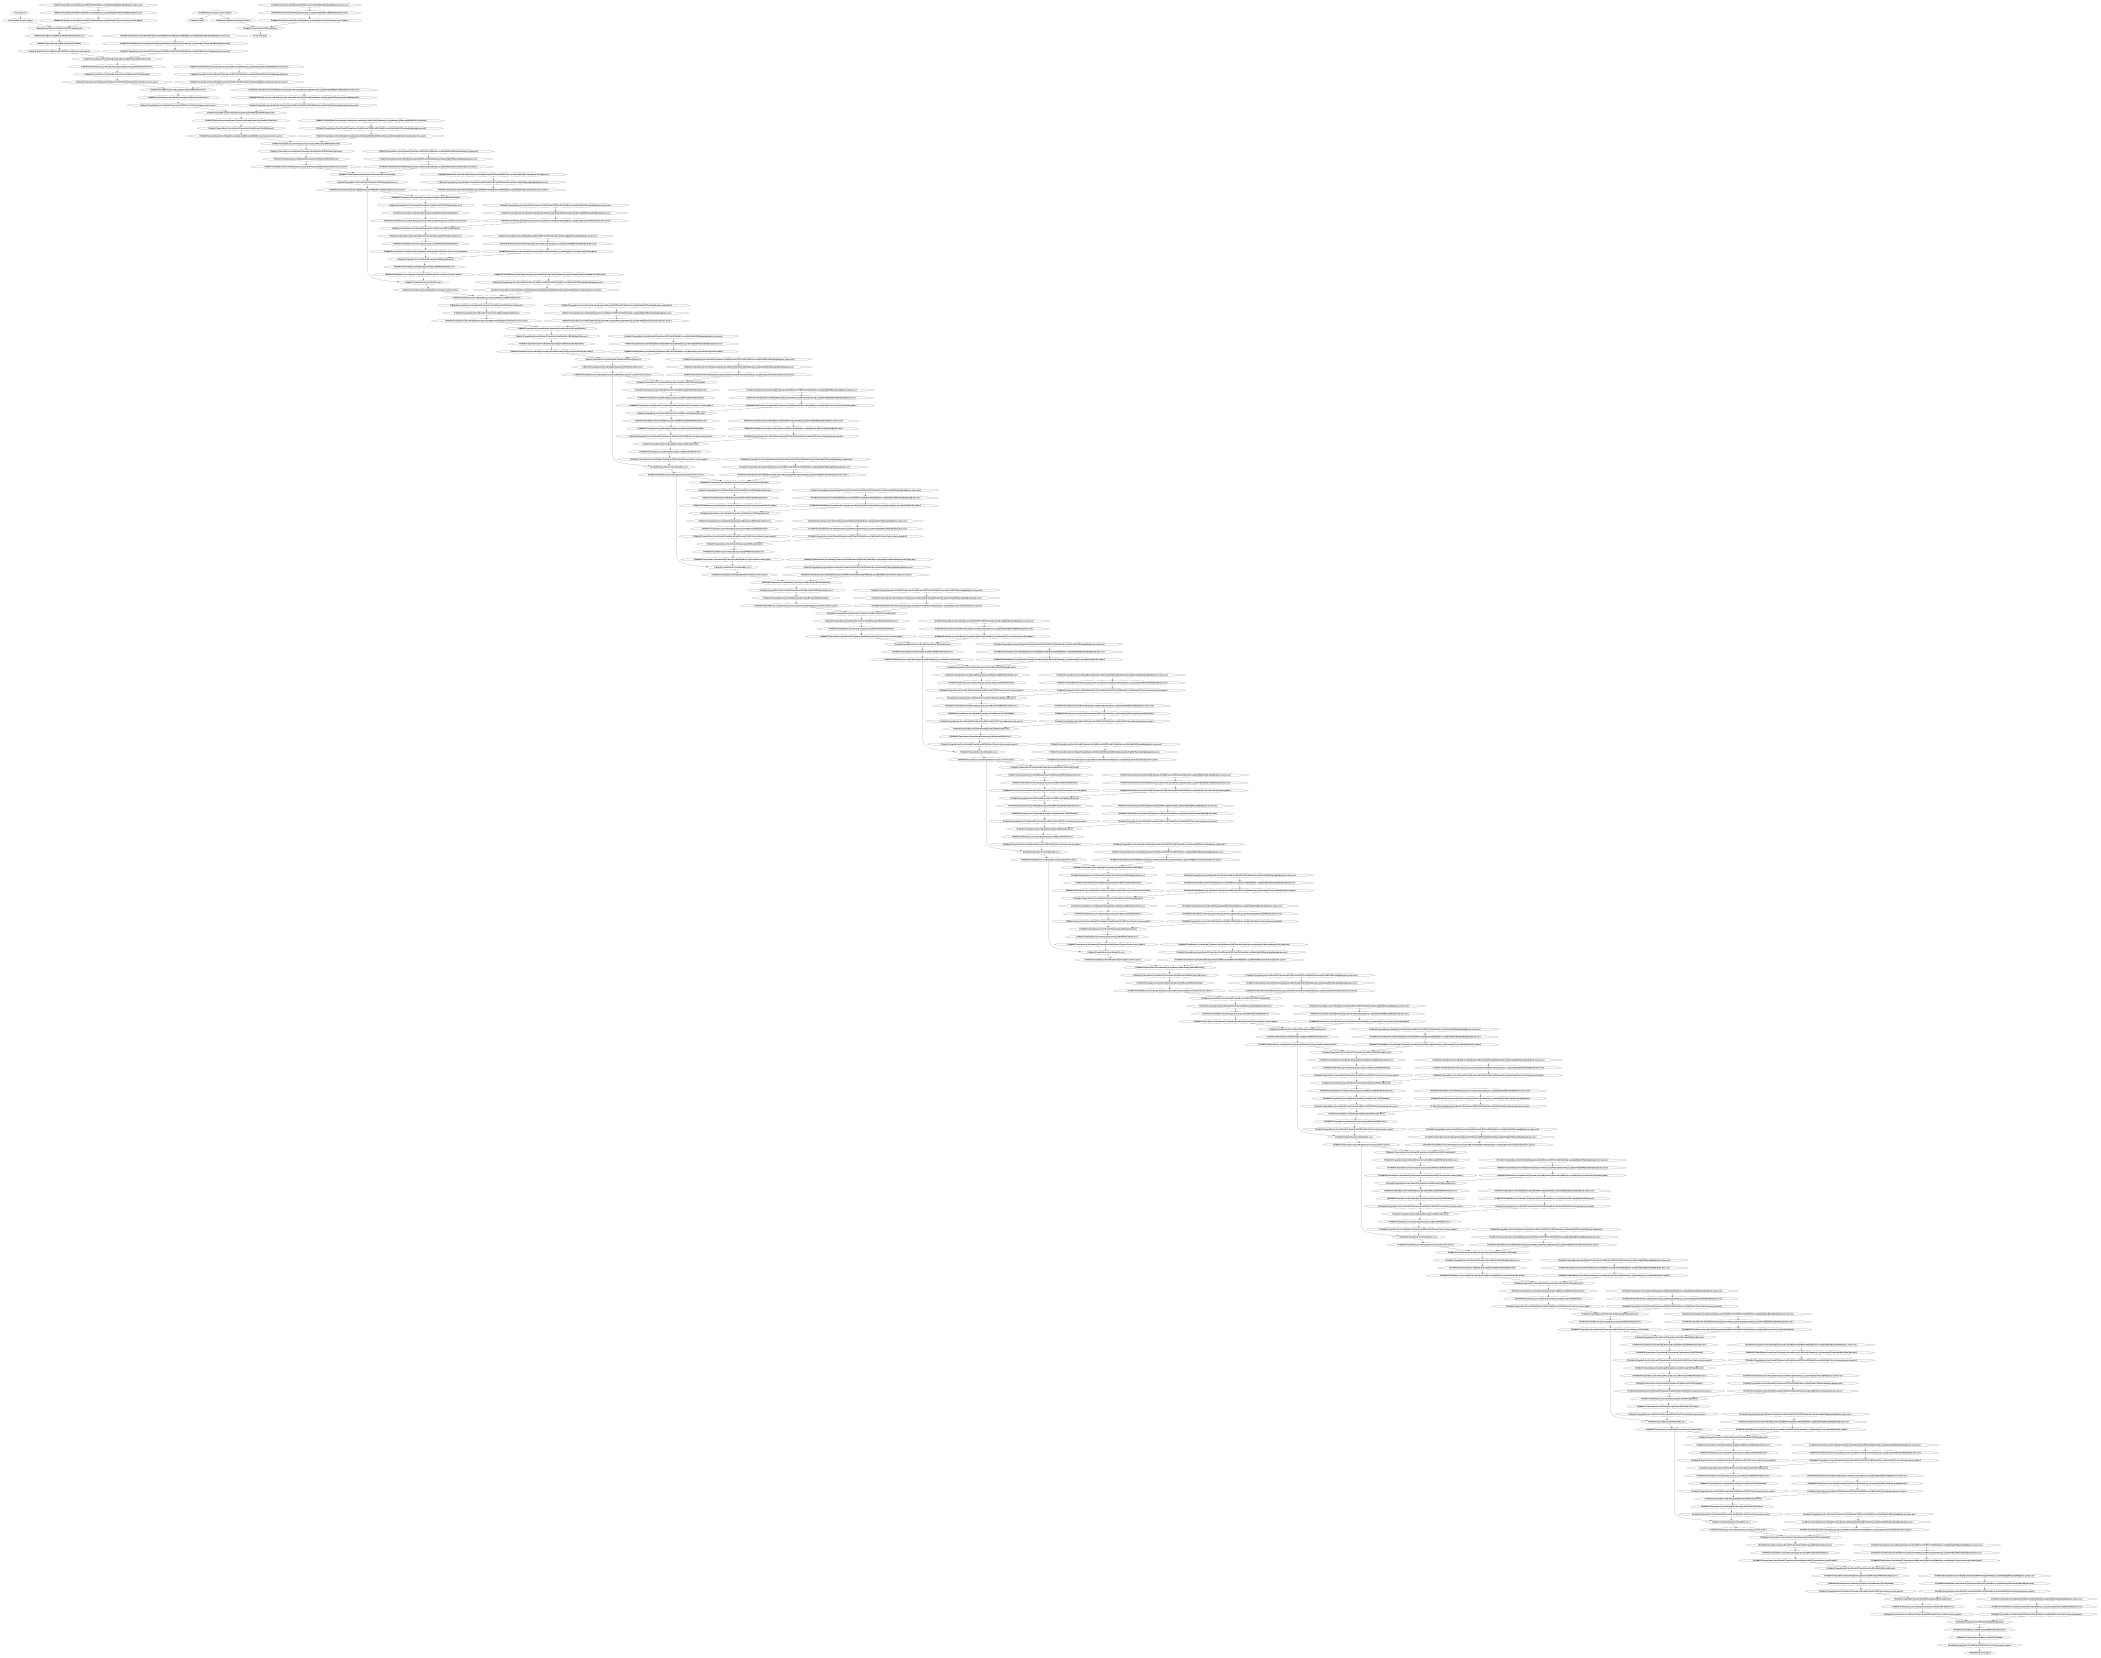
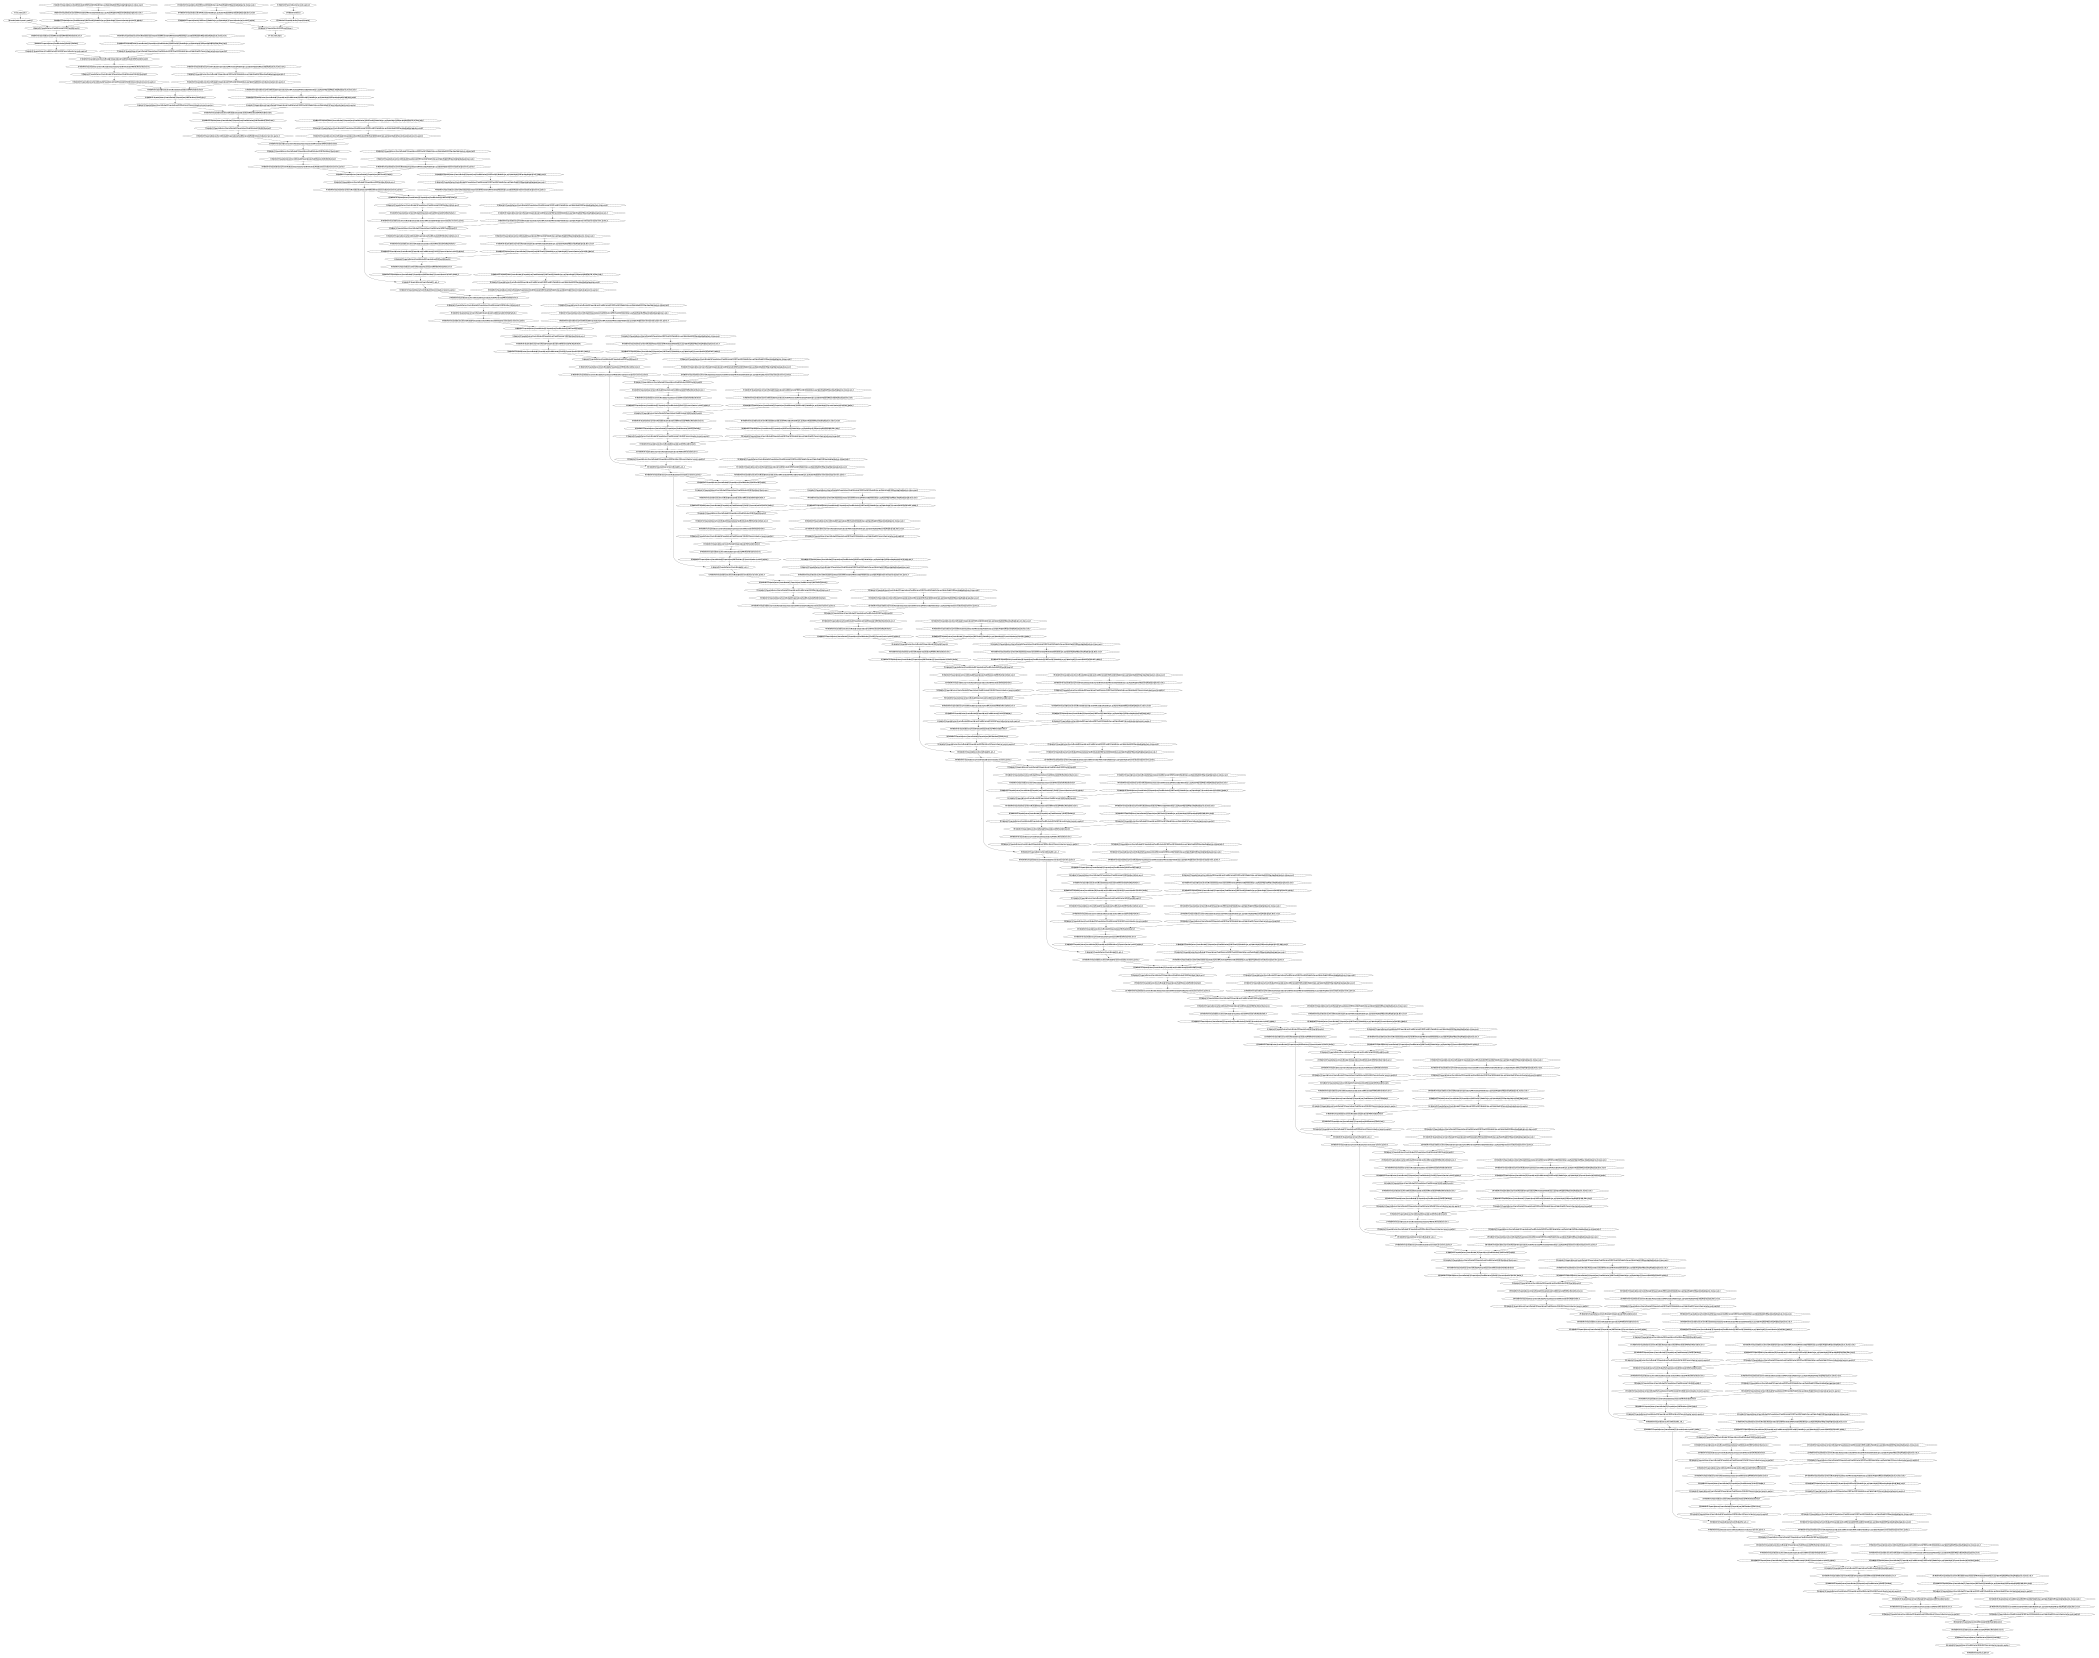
edge "370 MobileNetV2/SymmetricQuantizer/symmetric_quantize_0" -> "372 MobileNetV2/Sequential[classifier]/Dropout[0]/dropout_0": now "371 MobileNetV2/flatten_6" -> "372 MobileNetV2/Sequential[classifier]/Dropout[0]/dropout_0"
